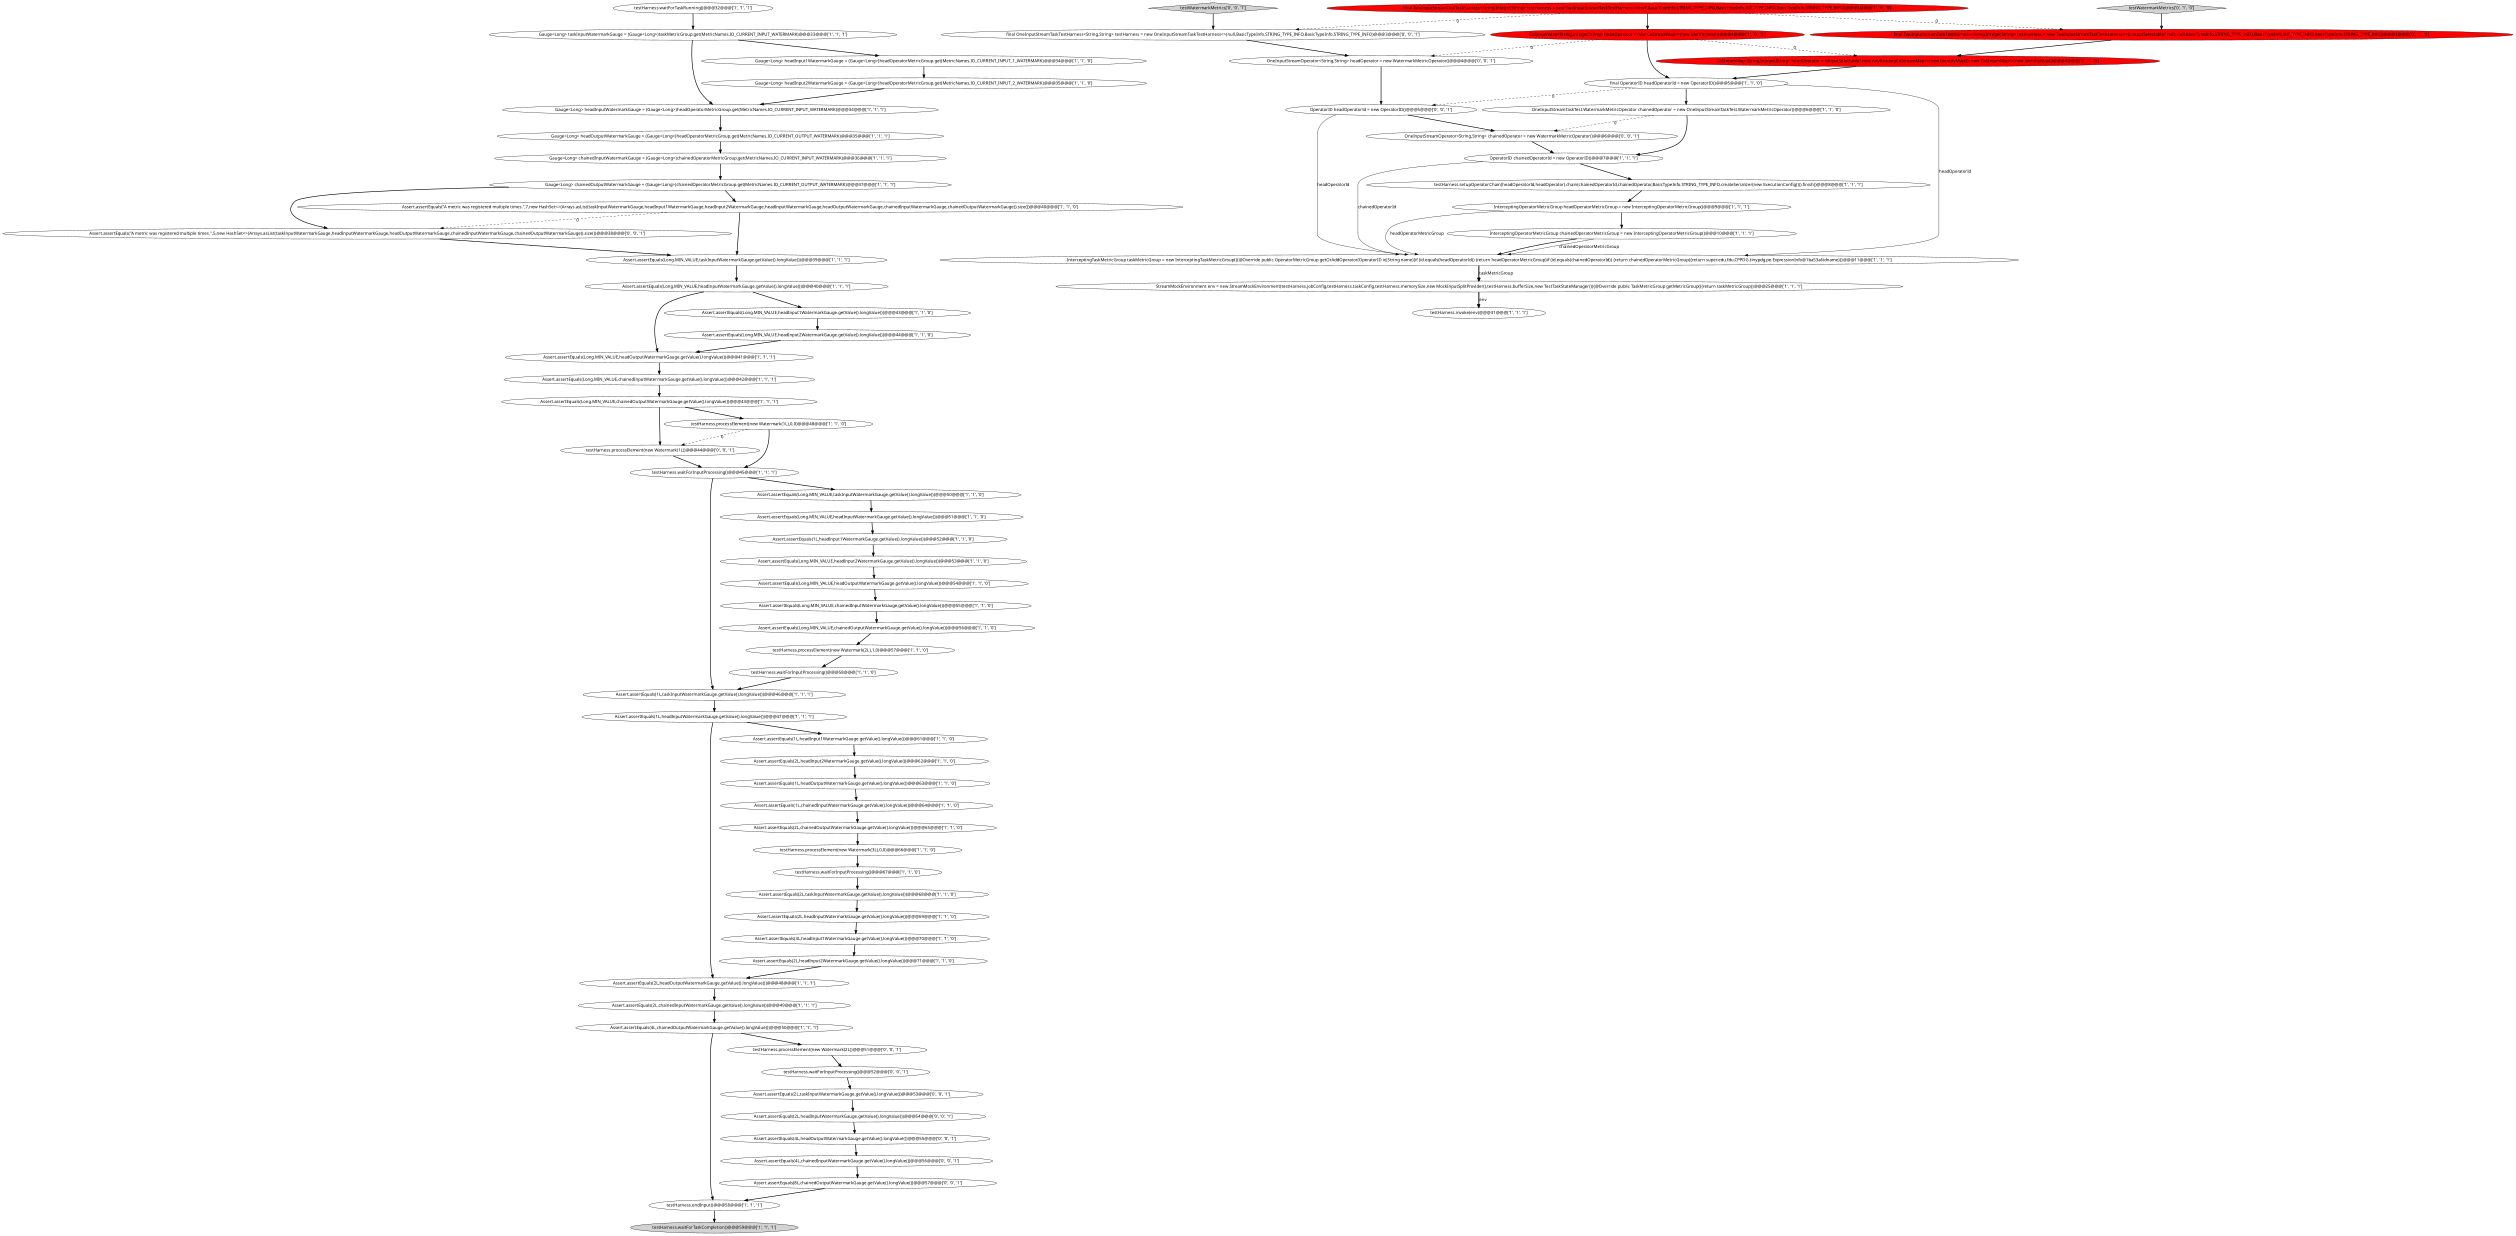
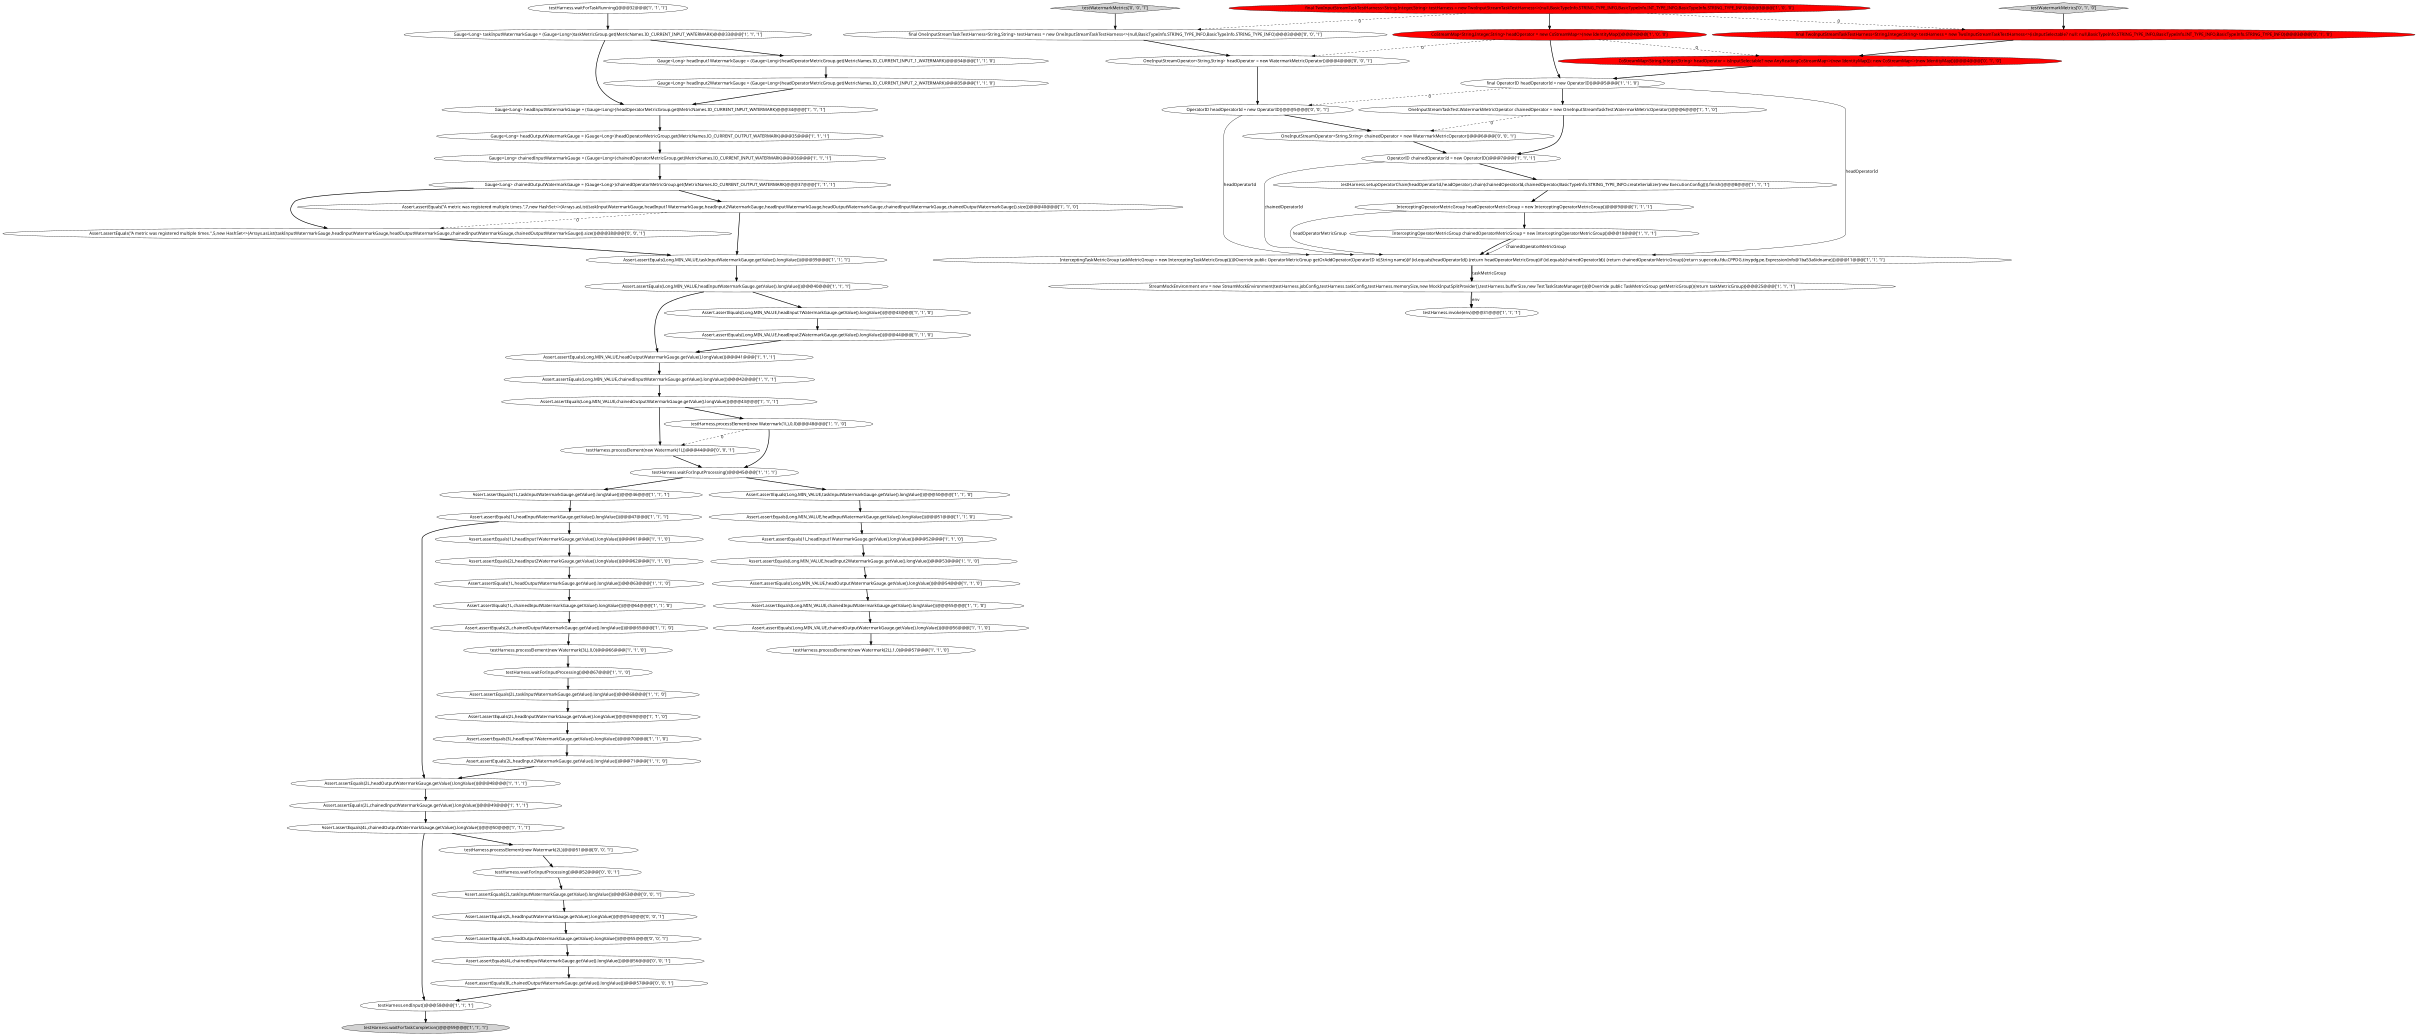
node "testHarness.waitForInputProcessing()@@@58@@@['1', '1', '0']": removed
